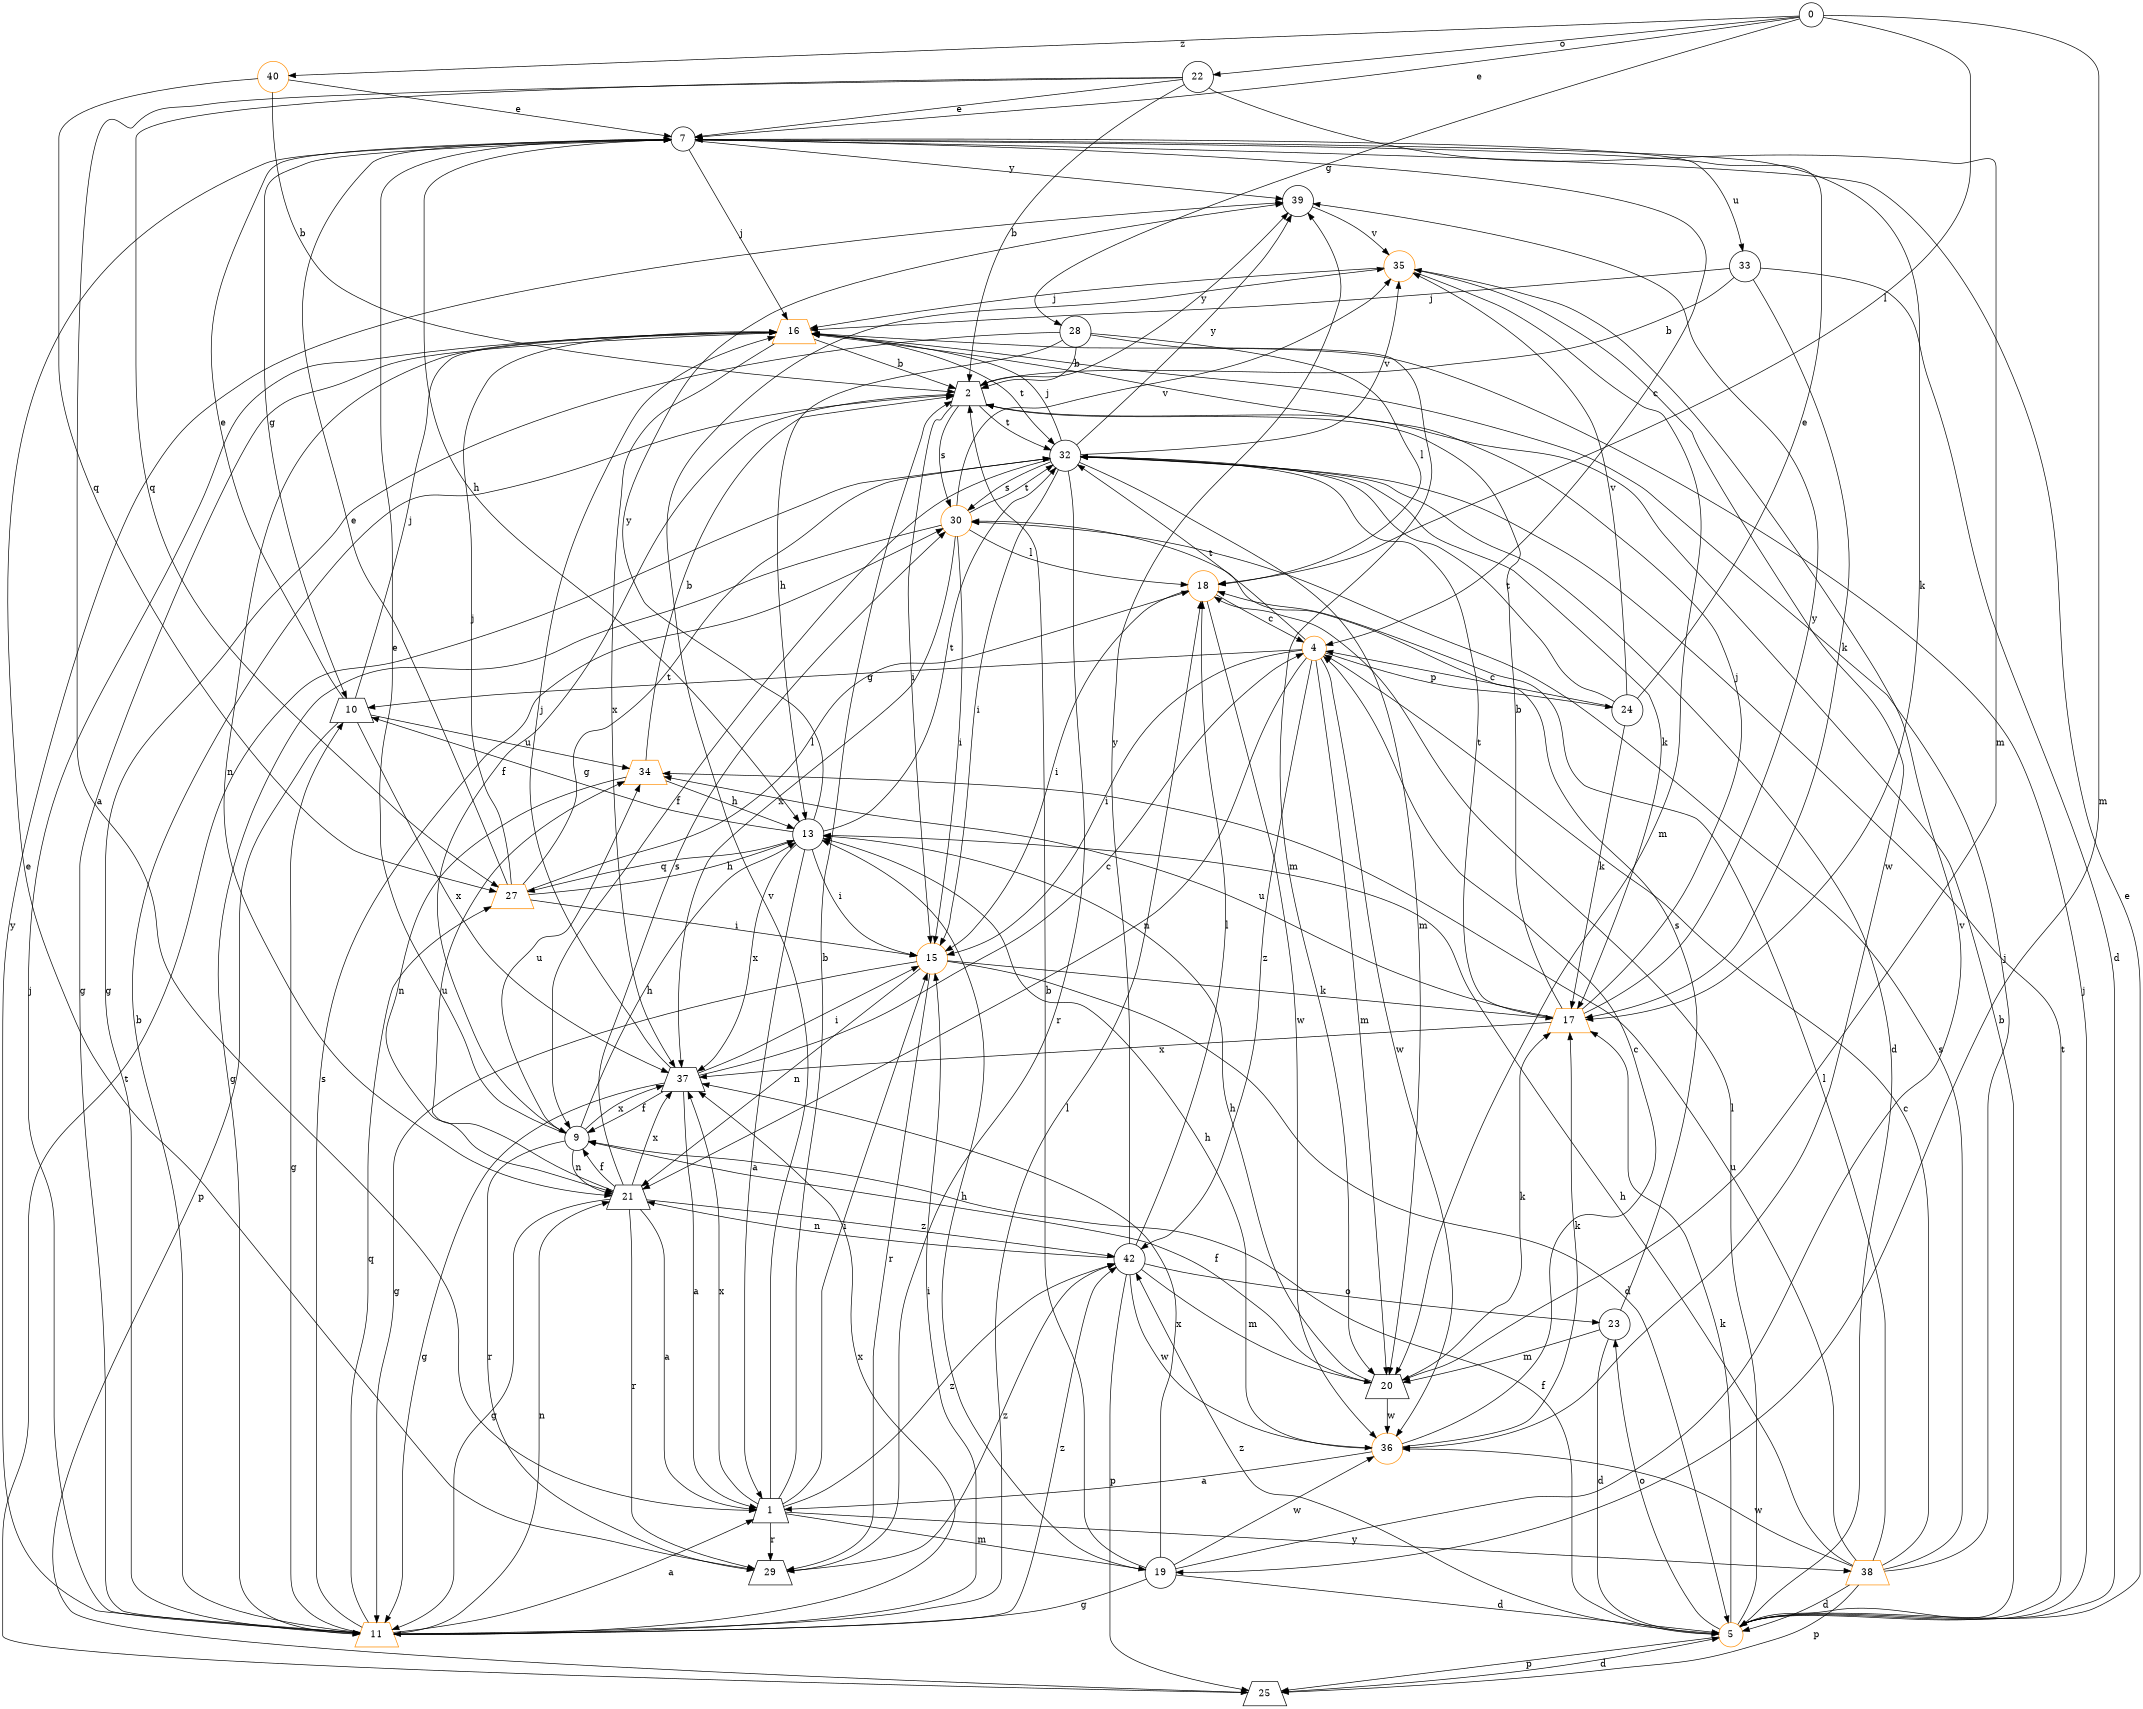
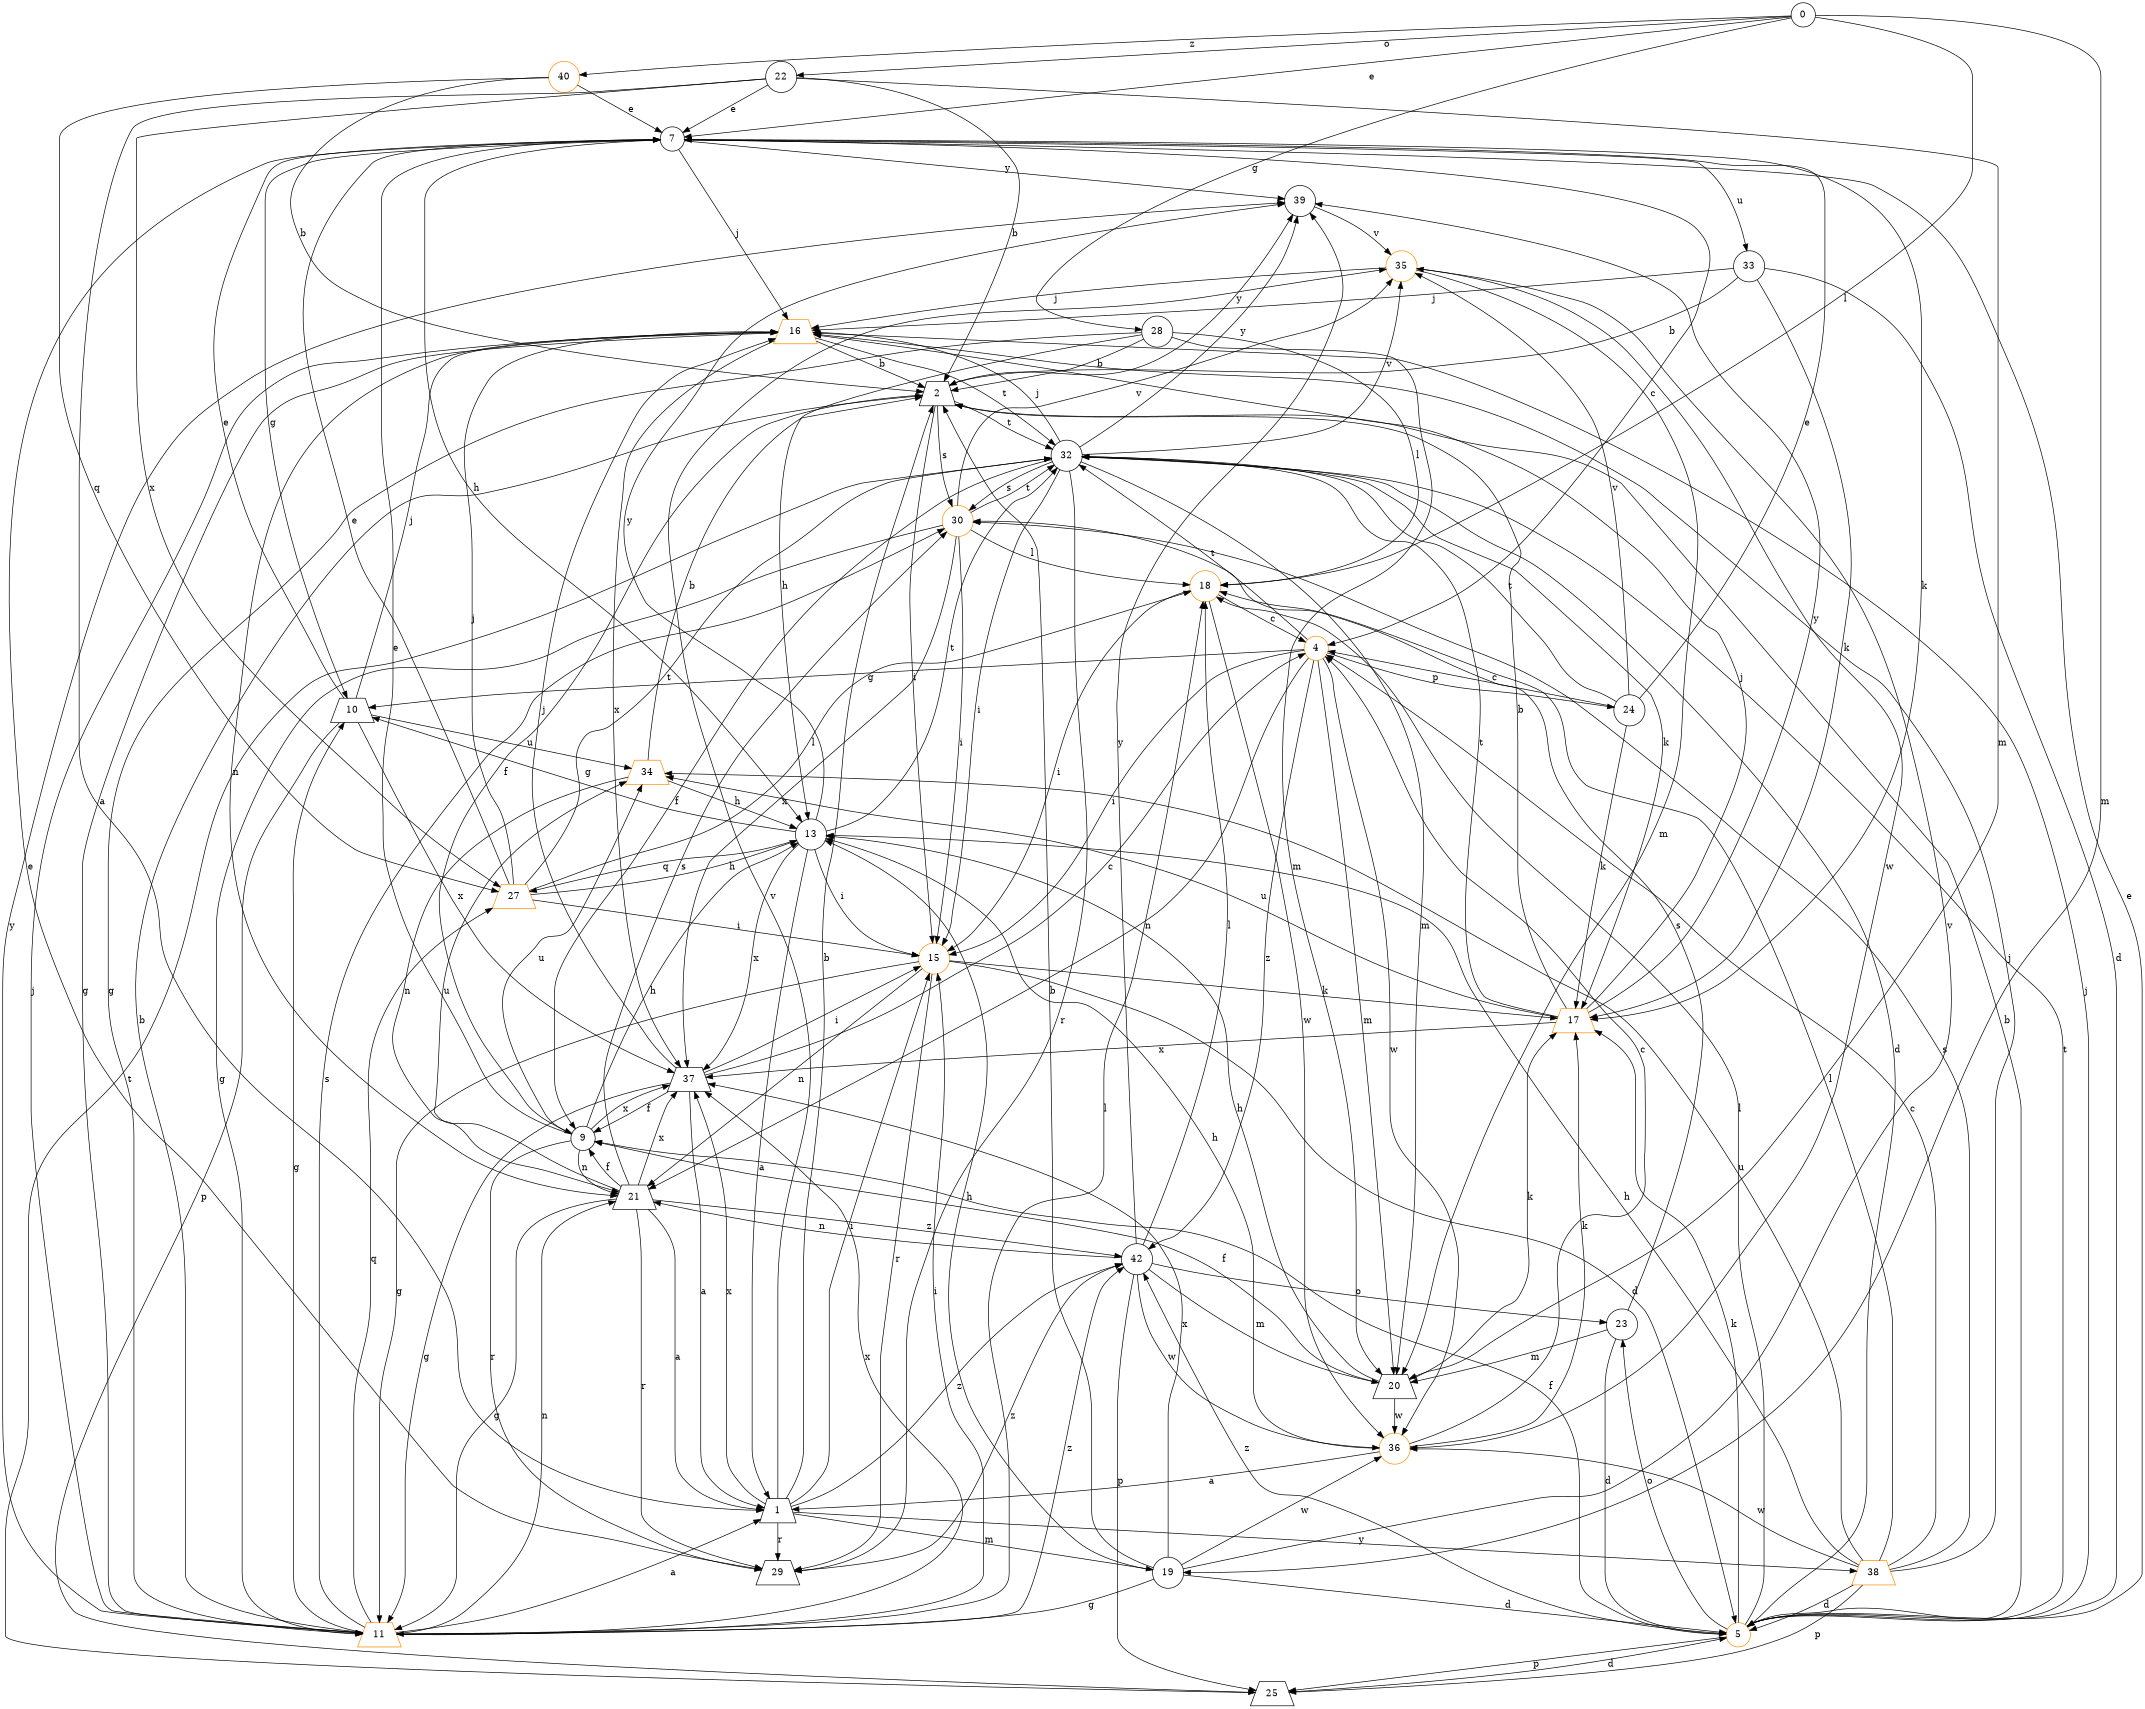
edge "22" -> "27": label "q" -> "x"
